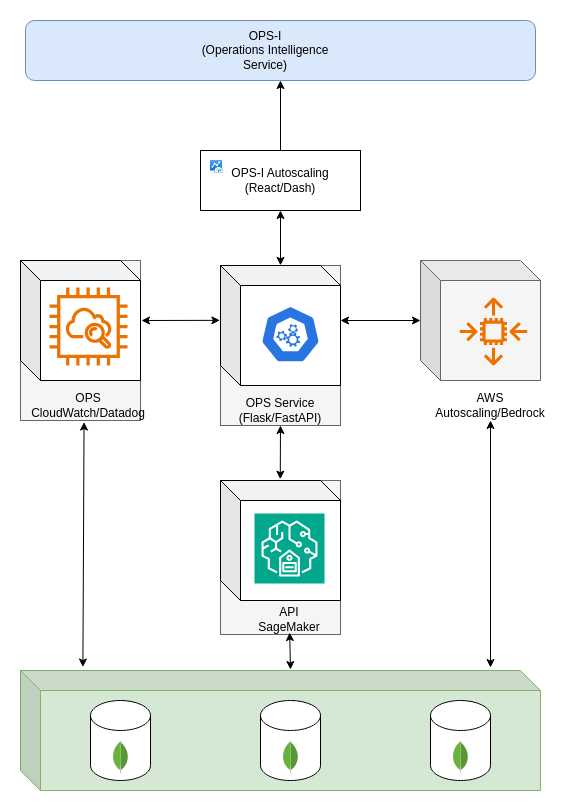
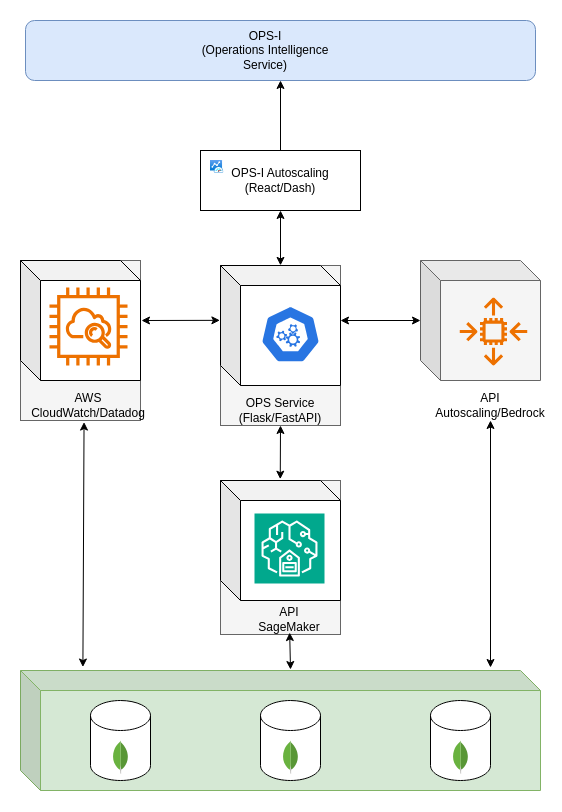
node "OPS CloudWatch/Datadog": label "OPS CloudWatch/Datadog" -> "AWS CloudWatch/Datadog"
node "AWS Autoscaling/Bedrock": label "AWS Autoscaling/Bedrock" -> "API Autoscaling/Bedrock"
